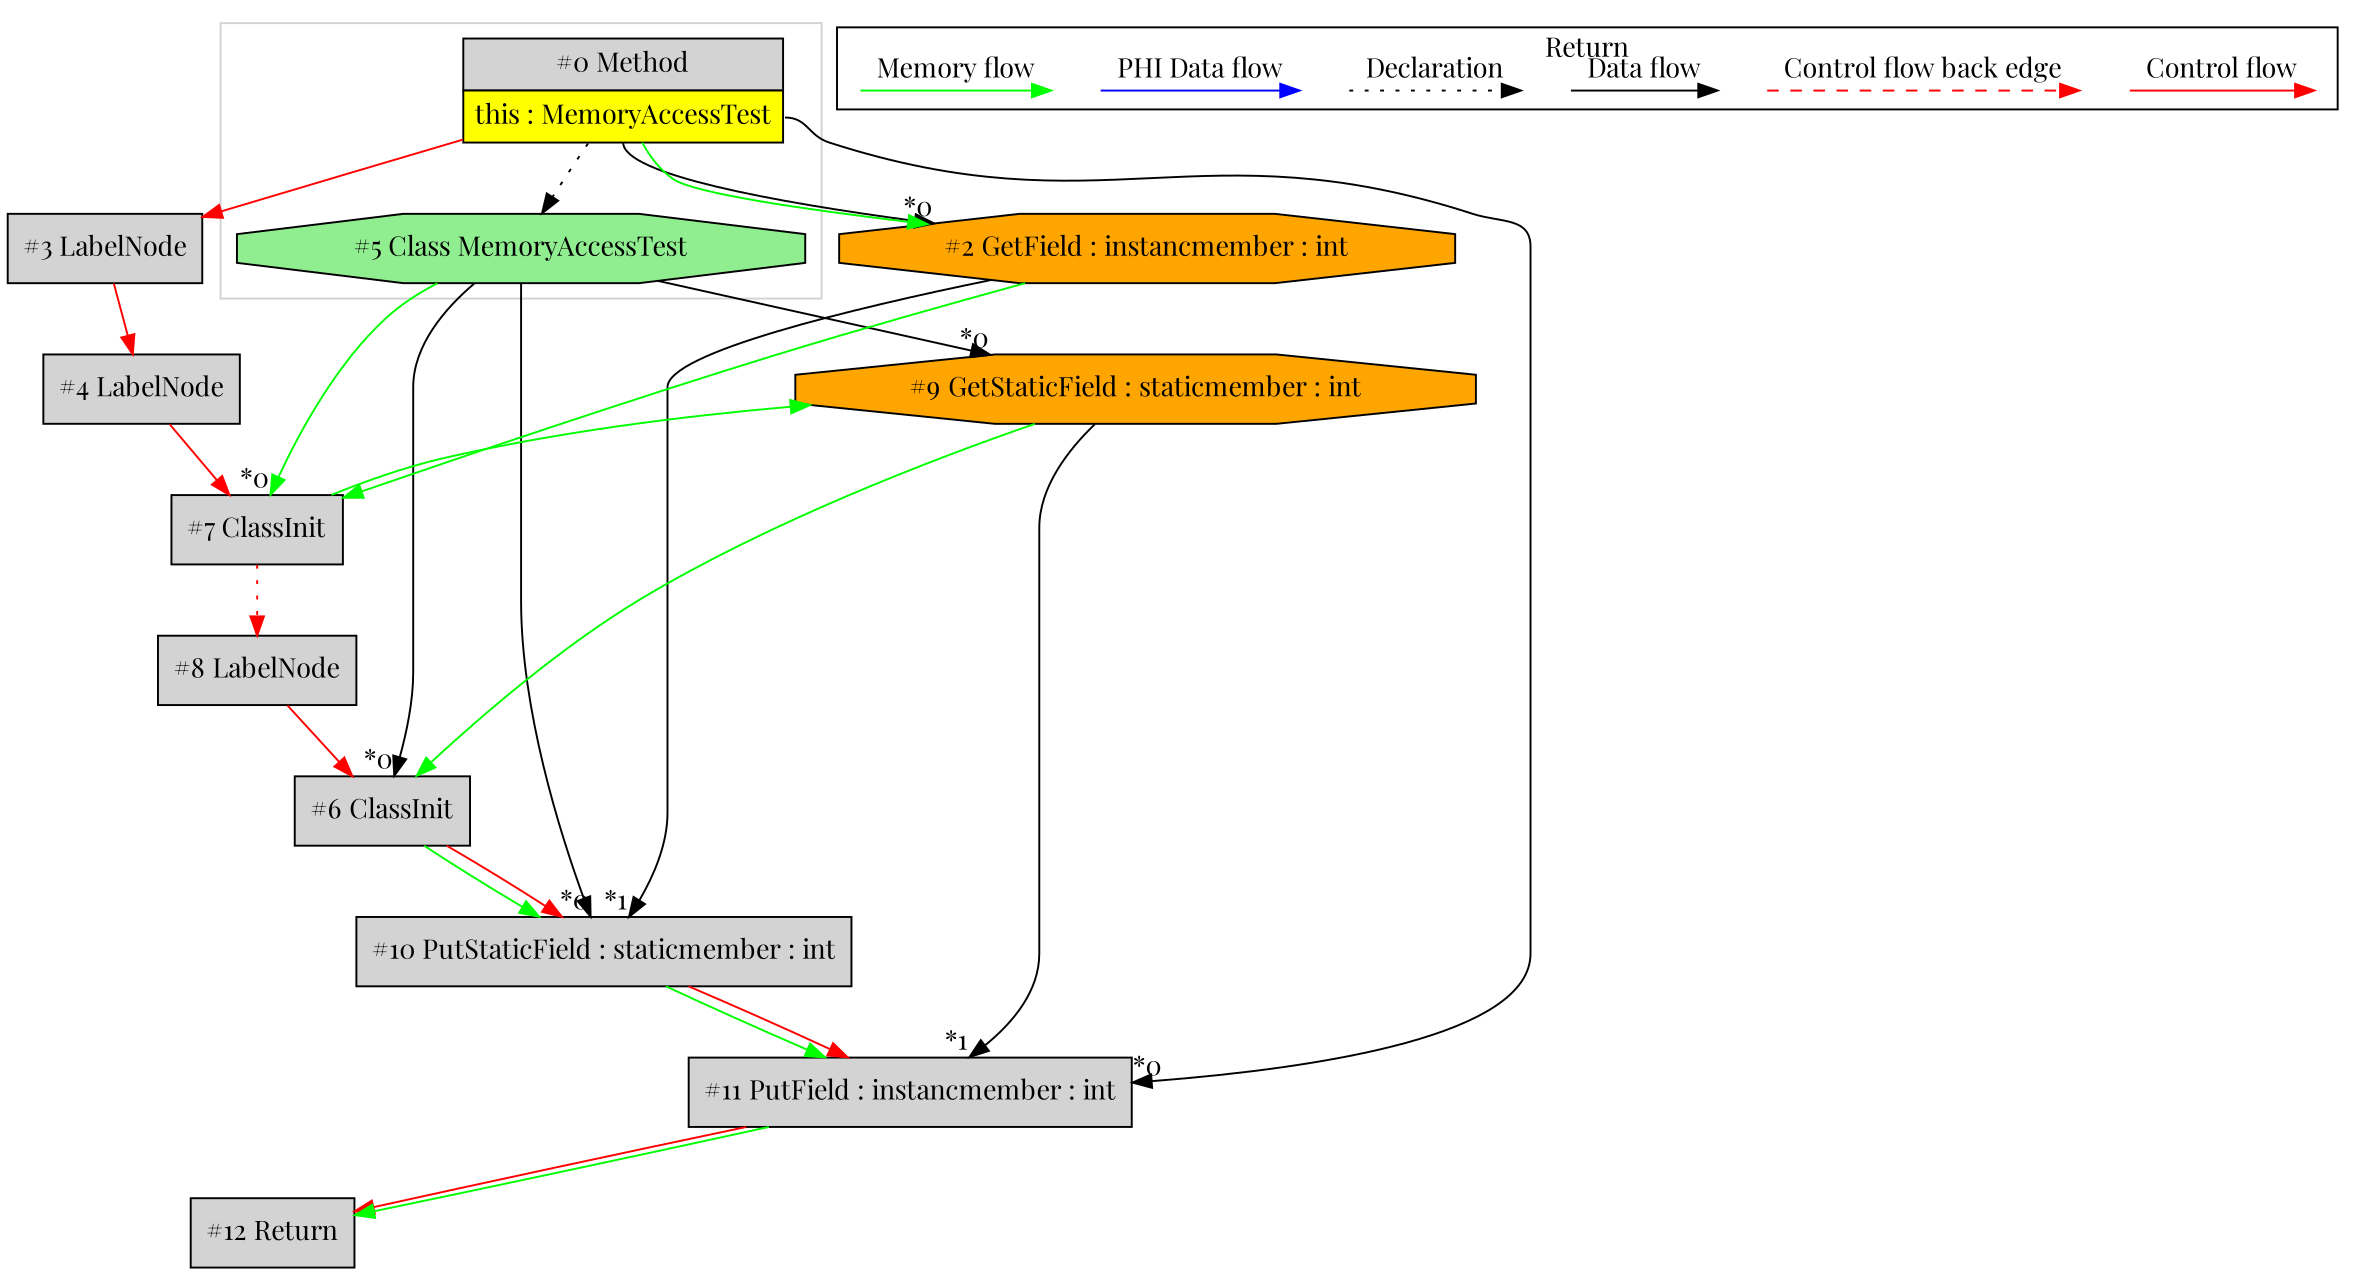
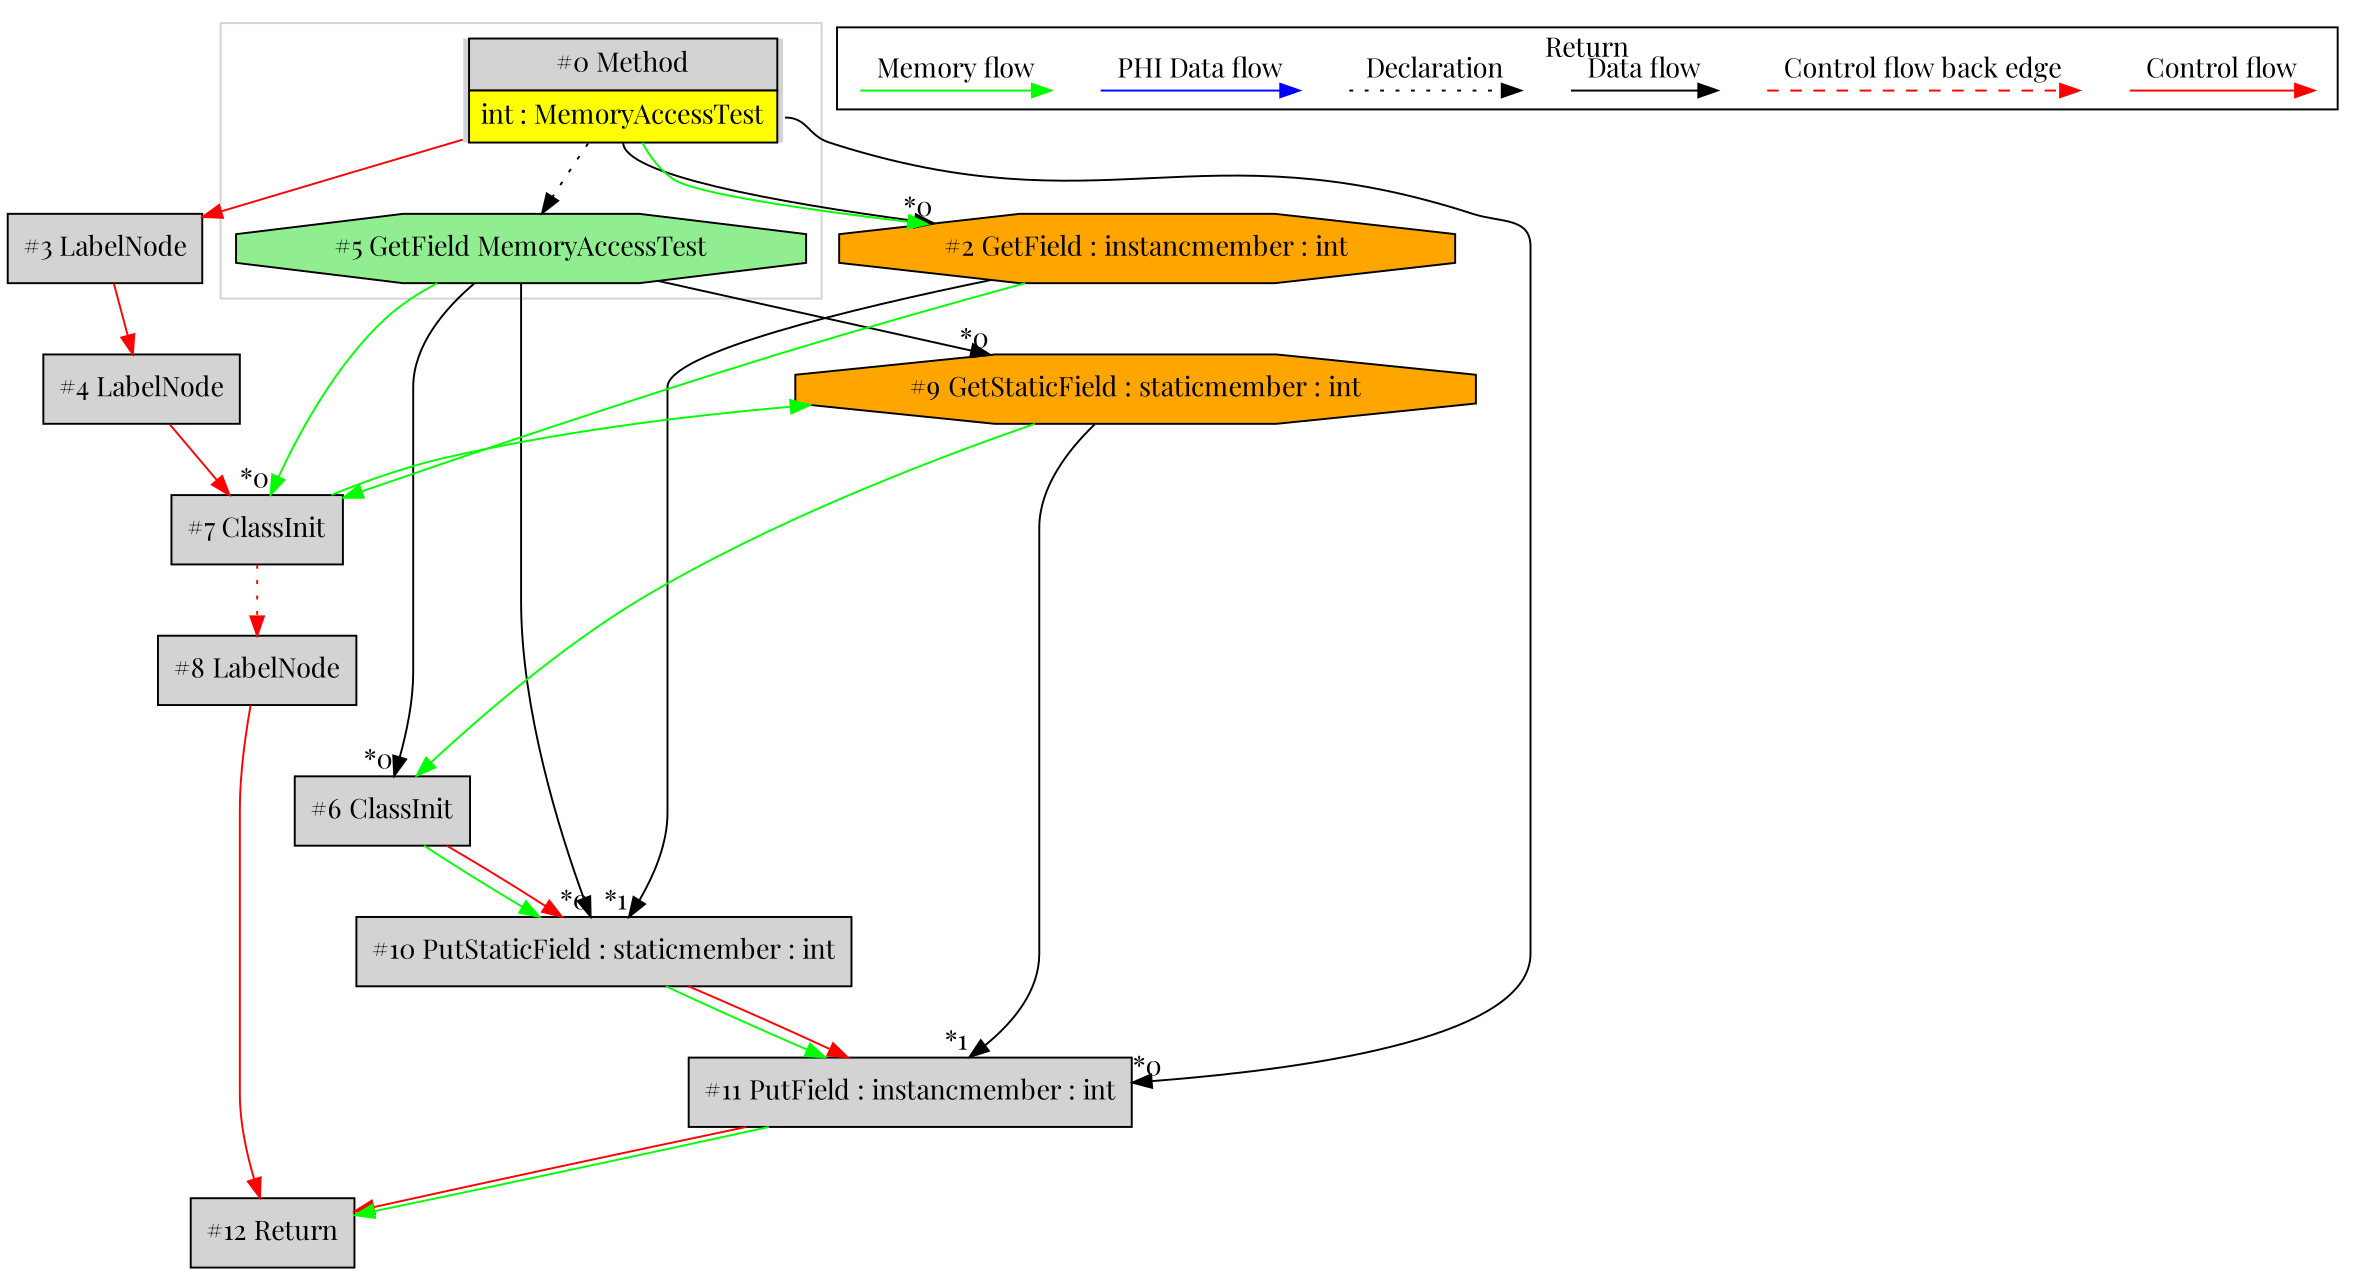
node "#0 Method": text "this : MemoryAccessTest" -> "int : MemoryAccessTest"
node "#5 Class MemoryAccessTest": label "#5 Class MemoryAccessTest" -> "#5 GetField MemoryAccessTest"
edge "#8 LabelNode" -> "#6 ClassInit": now "#8 LabelNode" -> "#12 Return"
